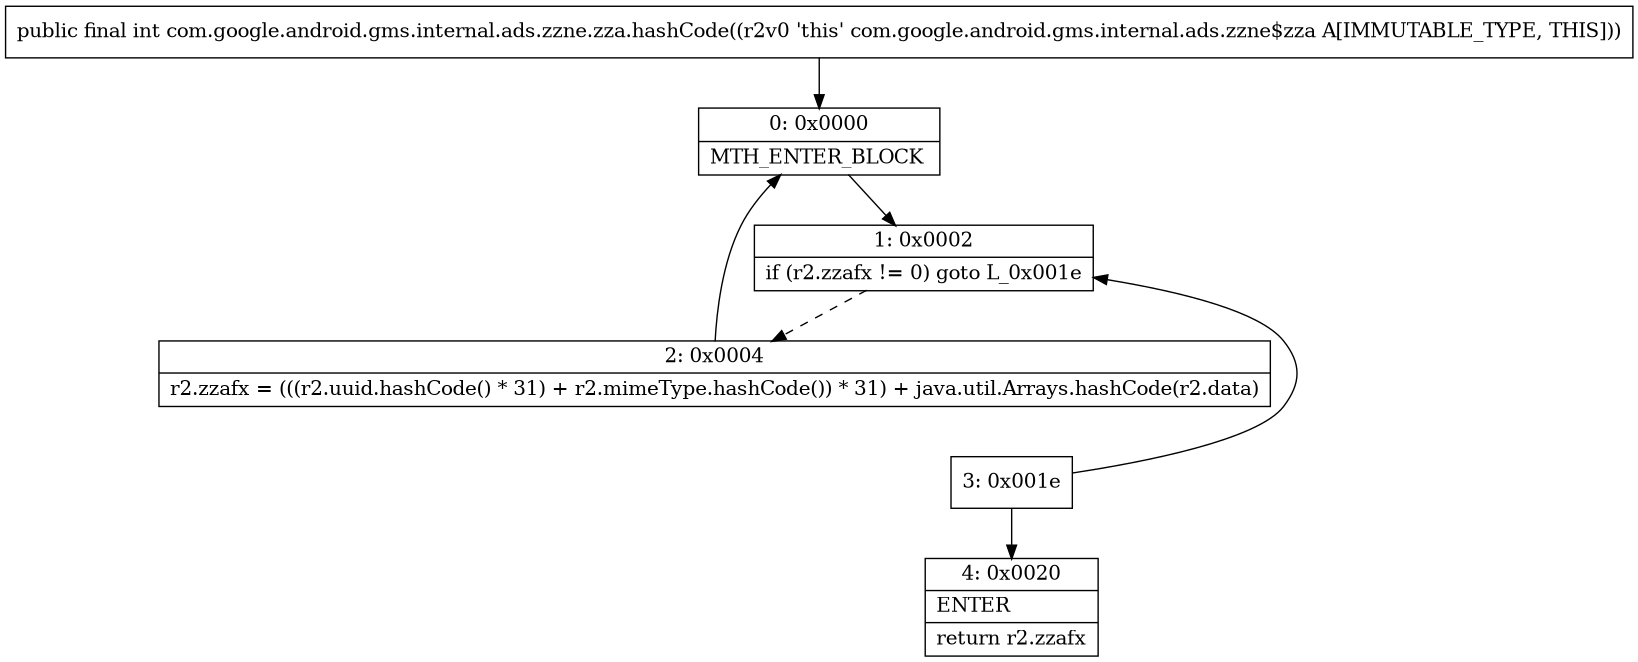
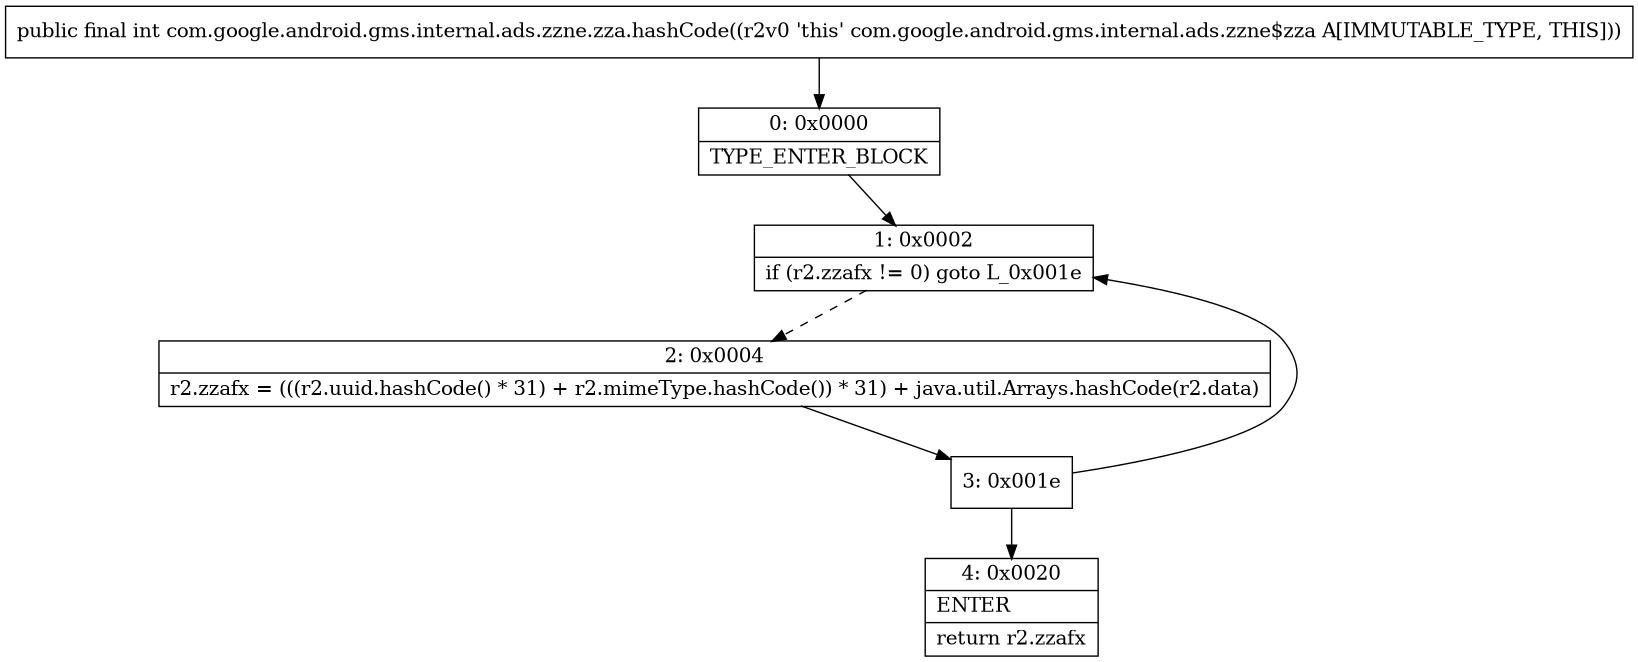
node "0: 0x0000": text "MTH_ENTER_BLOCK" -> "TYPE_ENTER_BLOCK"
edge "2: 0x0004" -> "0: 0x0000": now "2: 0x0004" -> "3: 0x001e"
